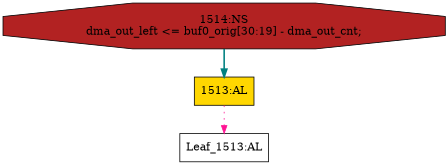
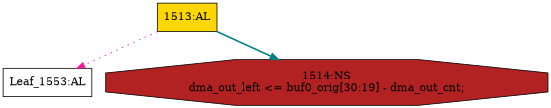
edge "1514:NS dma_out_left <= buf0_orig[30:19] - dma_out_cnt;" -> "1513:AL": reversed
node "Leaf_1513:AL": label "Leaf_1513:AL" -> "Leaf_1553:AL"
